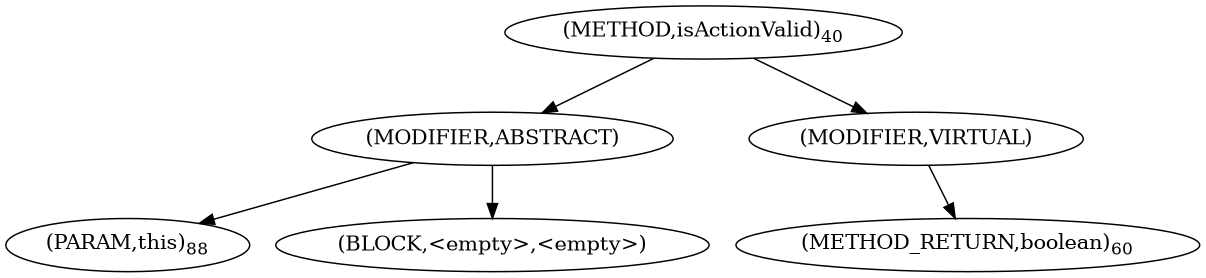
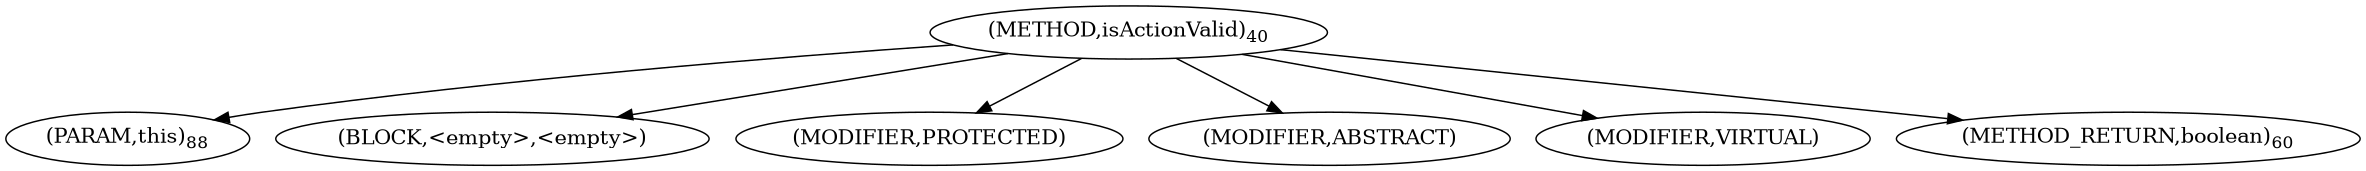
node "(MODIFIER,PROTECTED)": added
edge "(MODIFIER,ABSTRACT)" -> "(BLOCK,<empty>,<empty>)": now "(METHOD,isActionValid)" -> "(BLOCK,<empty>,<empty>)"
edge "(MODIFIER,VIRTUAL)" -> "(METHOD_RETURN,boolean)": now "(METHOD,isActionValid)" -> "(METHOD_RETURN,boolean)"
edge "(MODIFIER,ABSTRACT)" -> "(PARAM,this)": now "(METHOD,isActionValid)" -> "(PARAM,this)"
